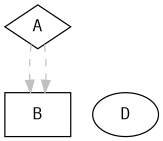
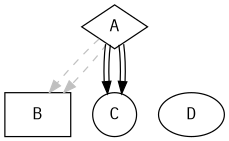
node "C": added
